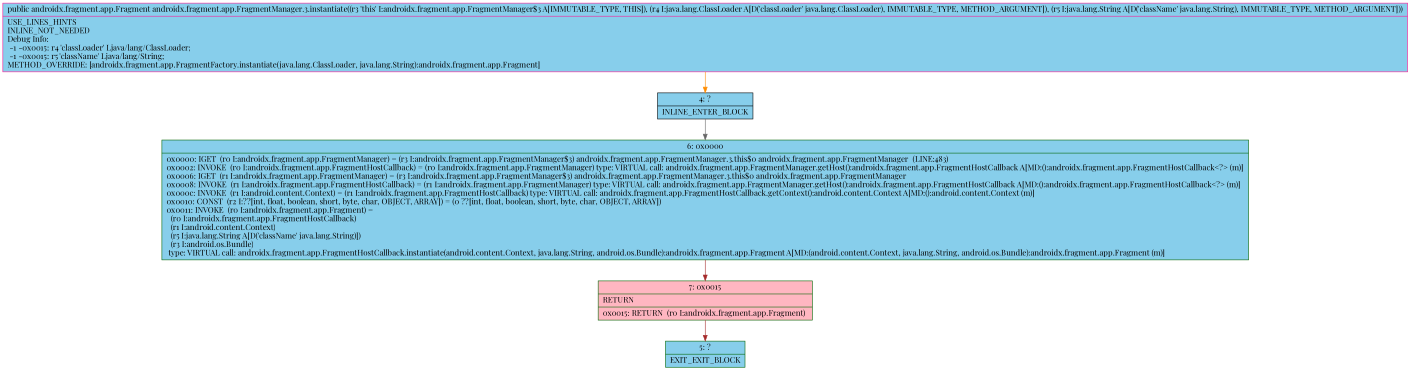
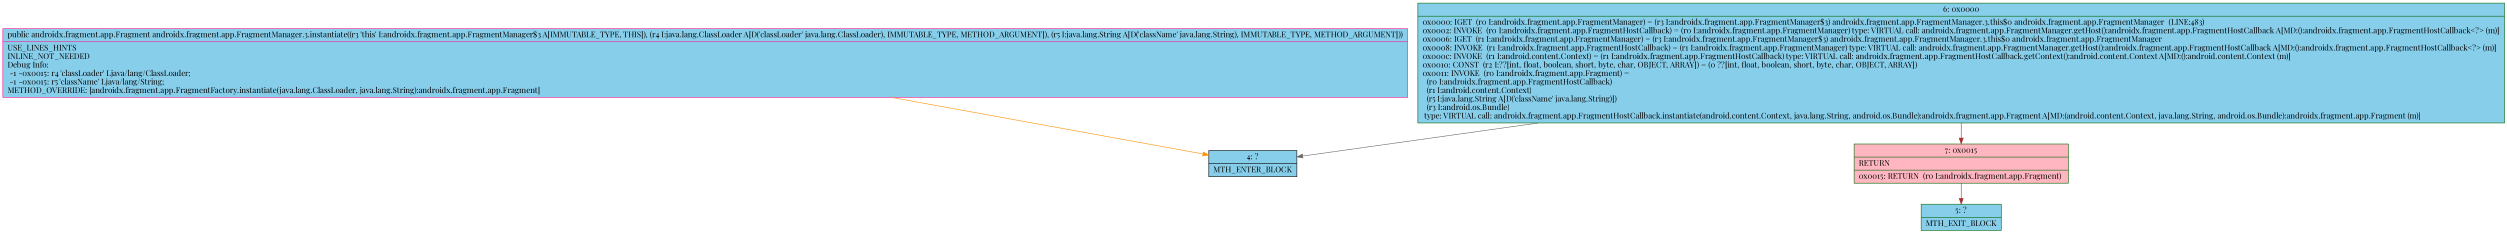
node "4: ?": text "INLINE_ENTER_BLOCK" -> "MTH_ENTER_BLOCK"
edge "4: ?" -> "6: 0x0000": reversed
node "5: ?": text "EXIT_EXIT_BLOCK" -> "MTH_EXIT_BLOCK"
